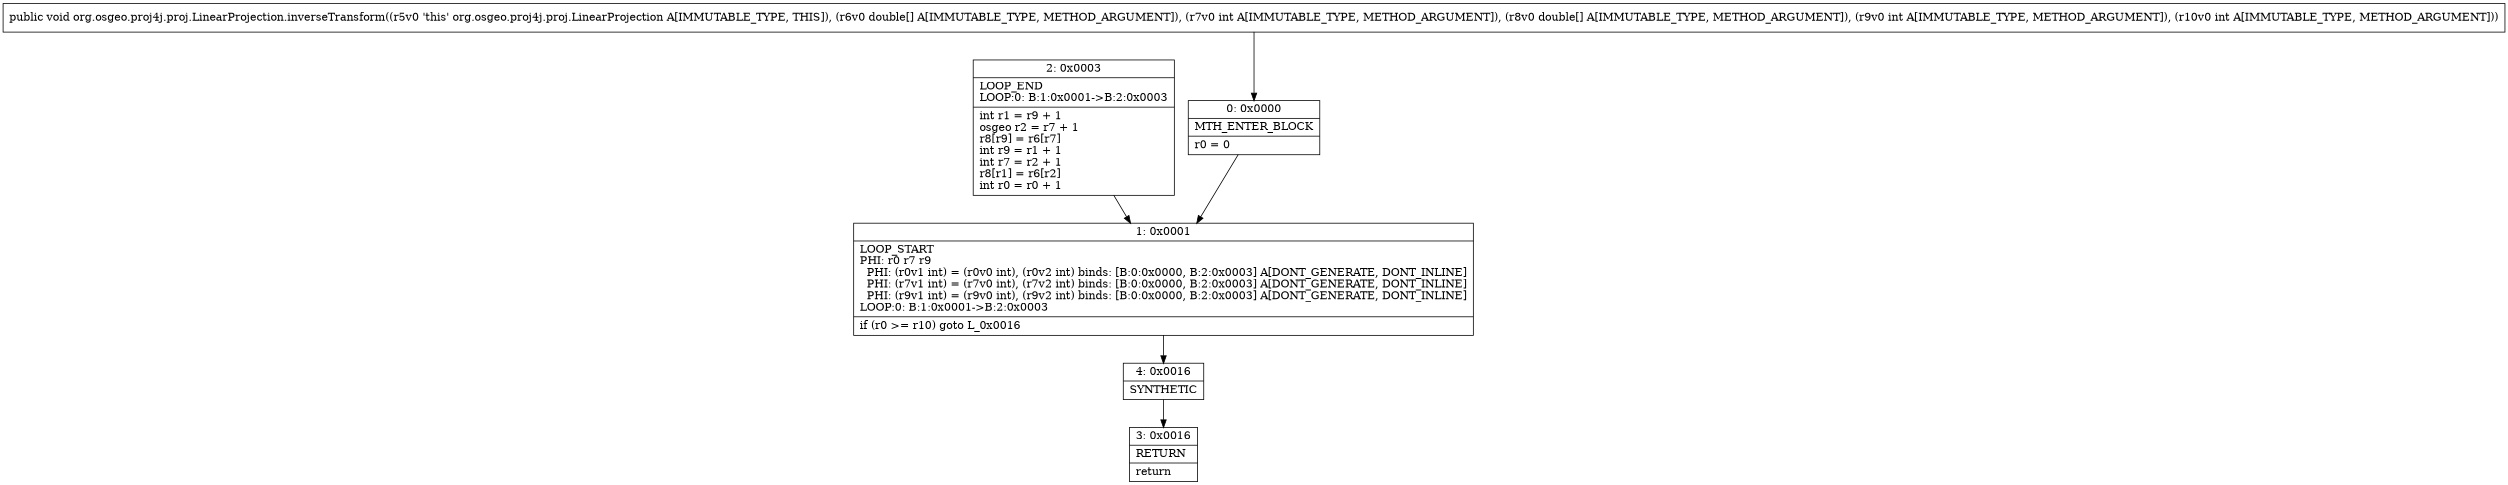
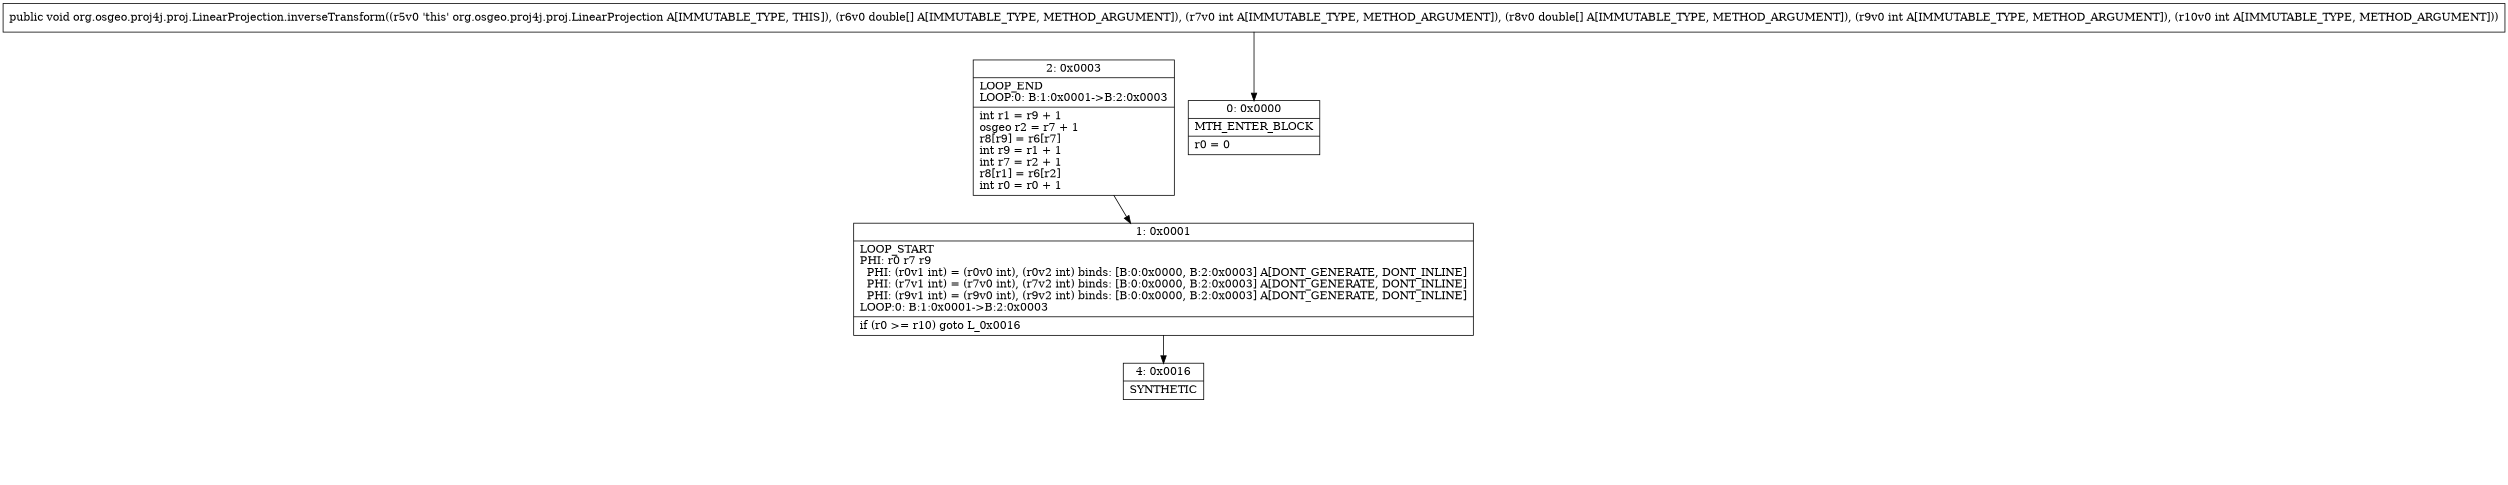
edge "0: 0x0000" -> "1: 0x0001": removed
node "3: 0x0016": removed
